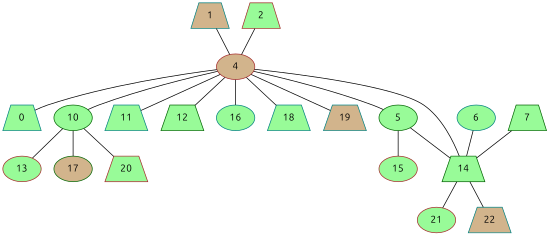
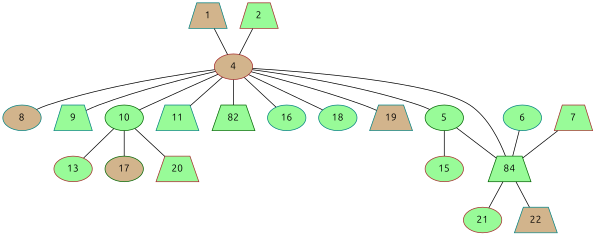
node "0": label "0" -> "9"
node "8": added
node "12": label "12" -> "82"
node "18": shape trapezium -> ellipse
node "7": color darkgreen -> brown
node "14": label "14" -> "84"
